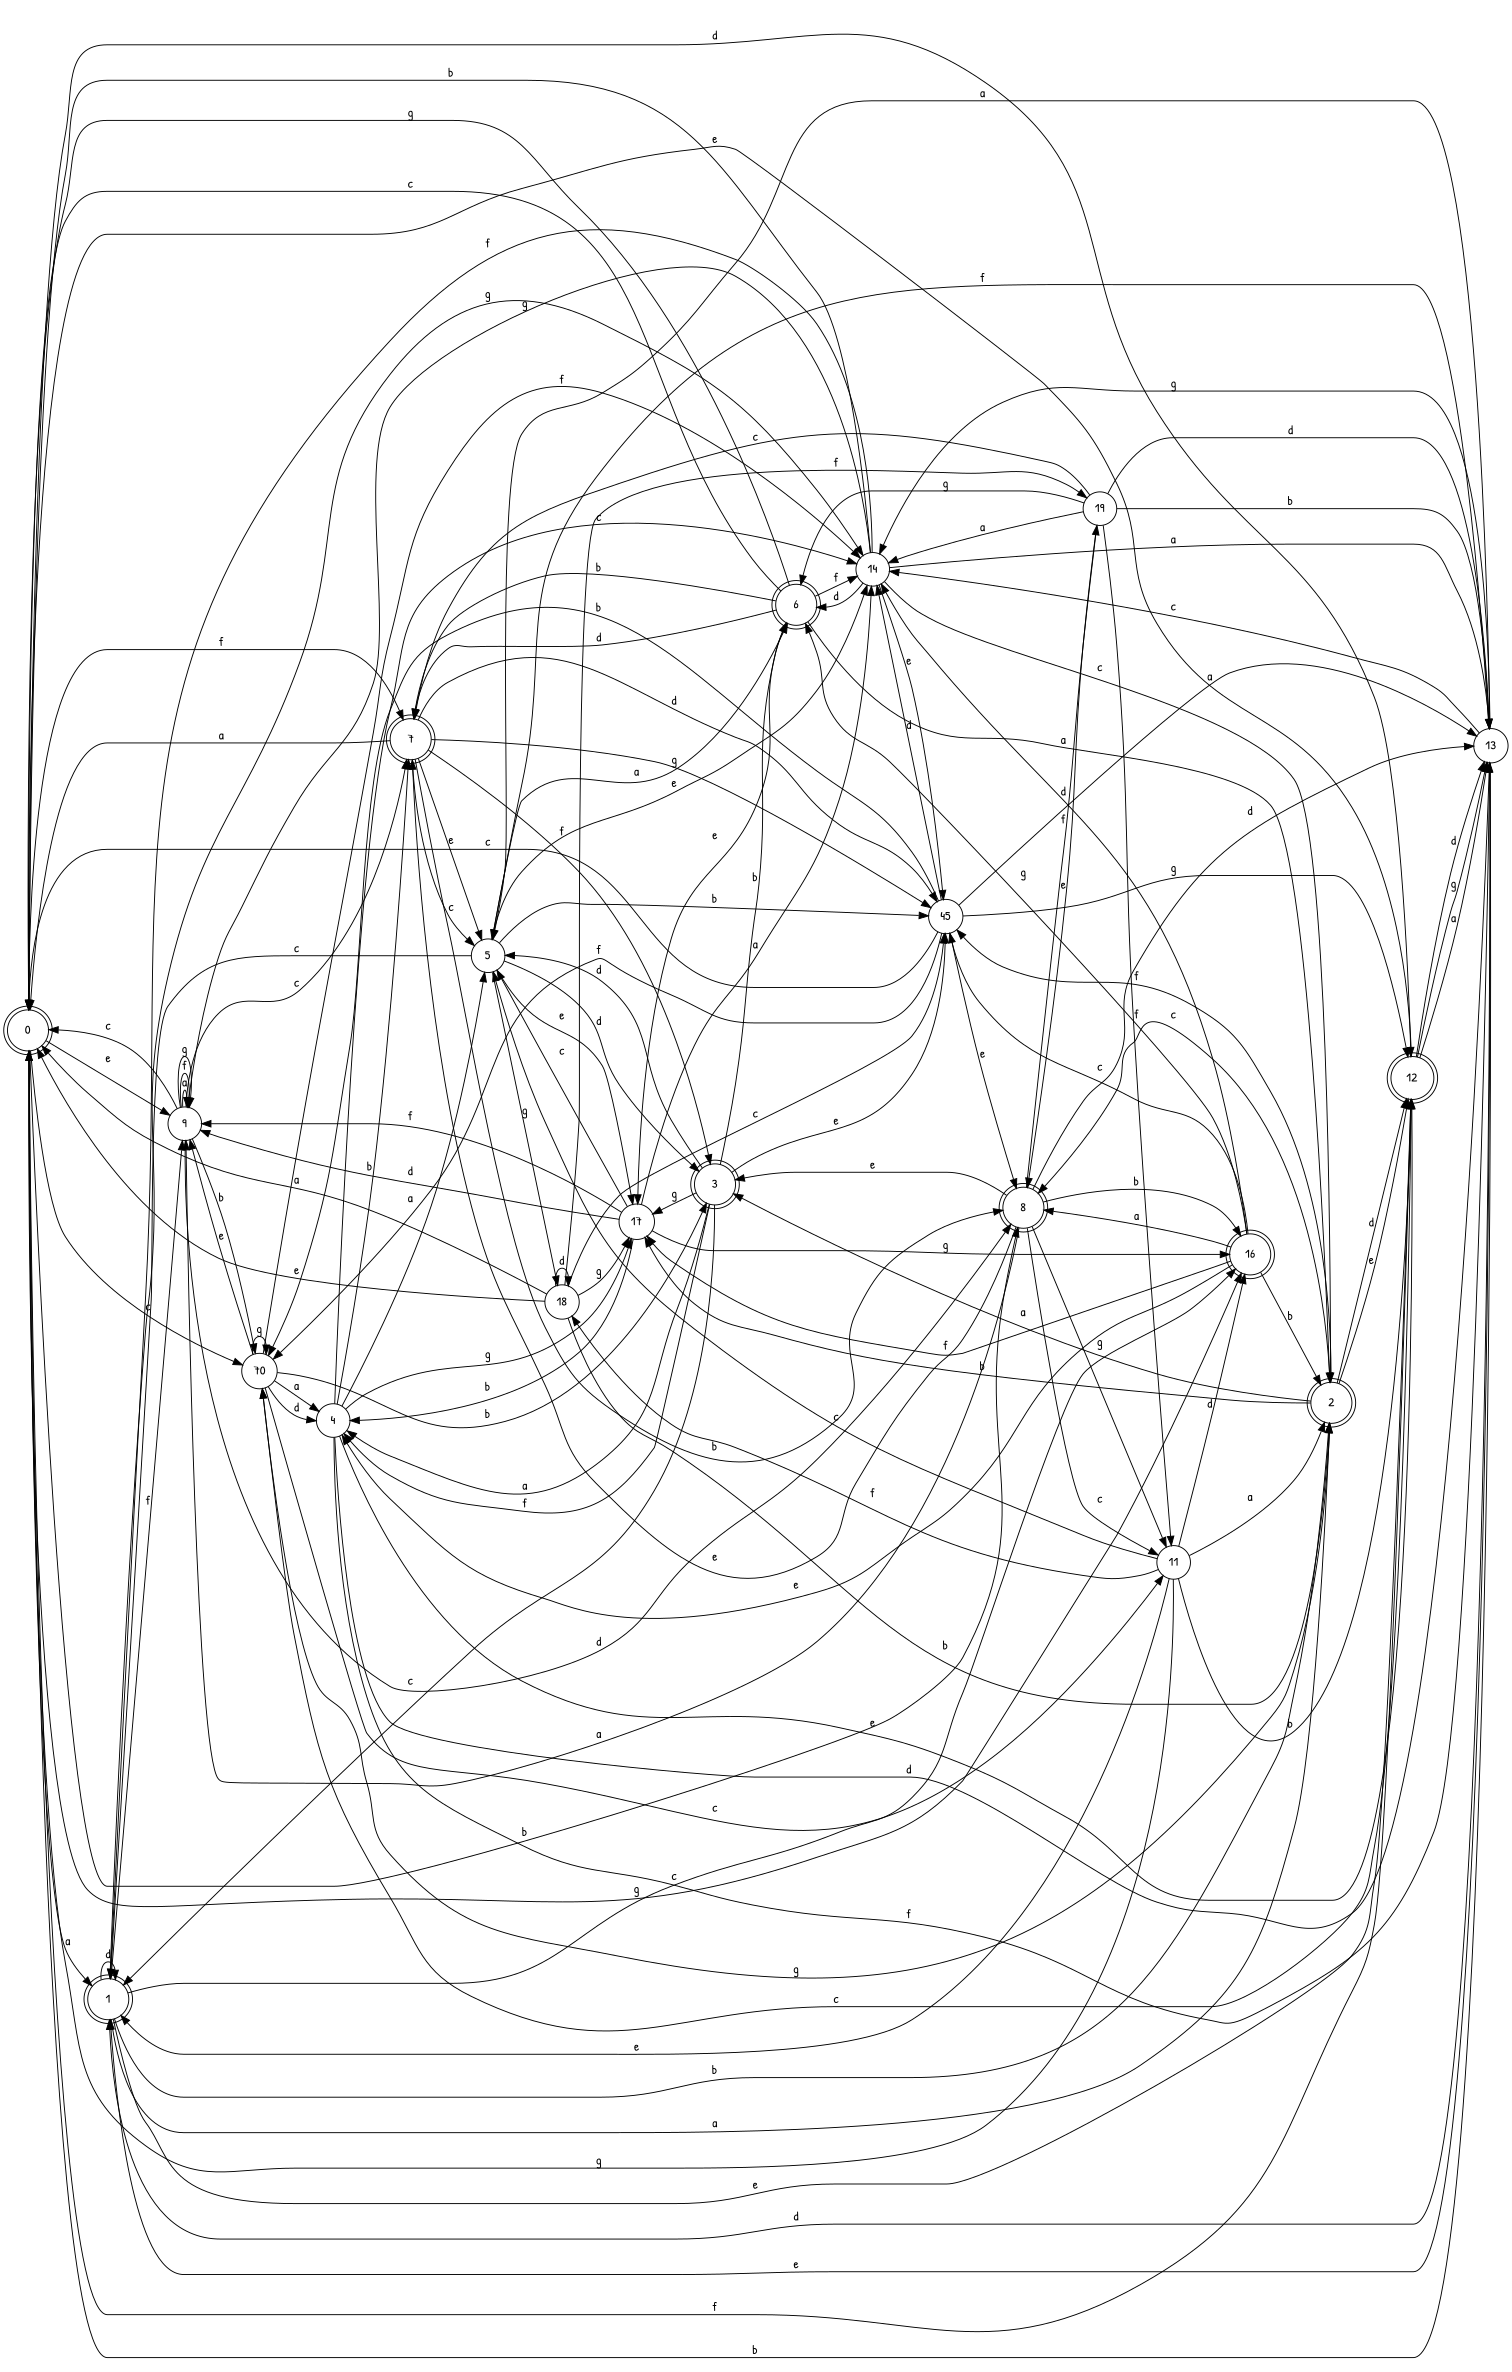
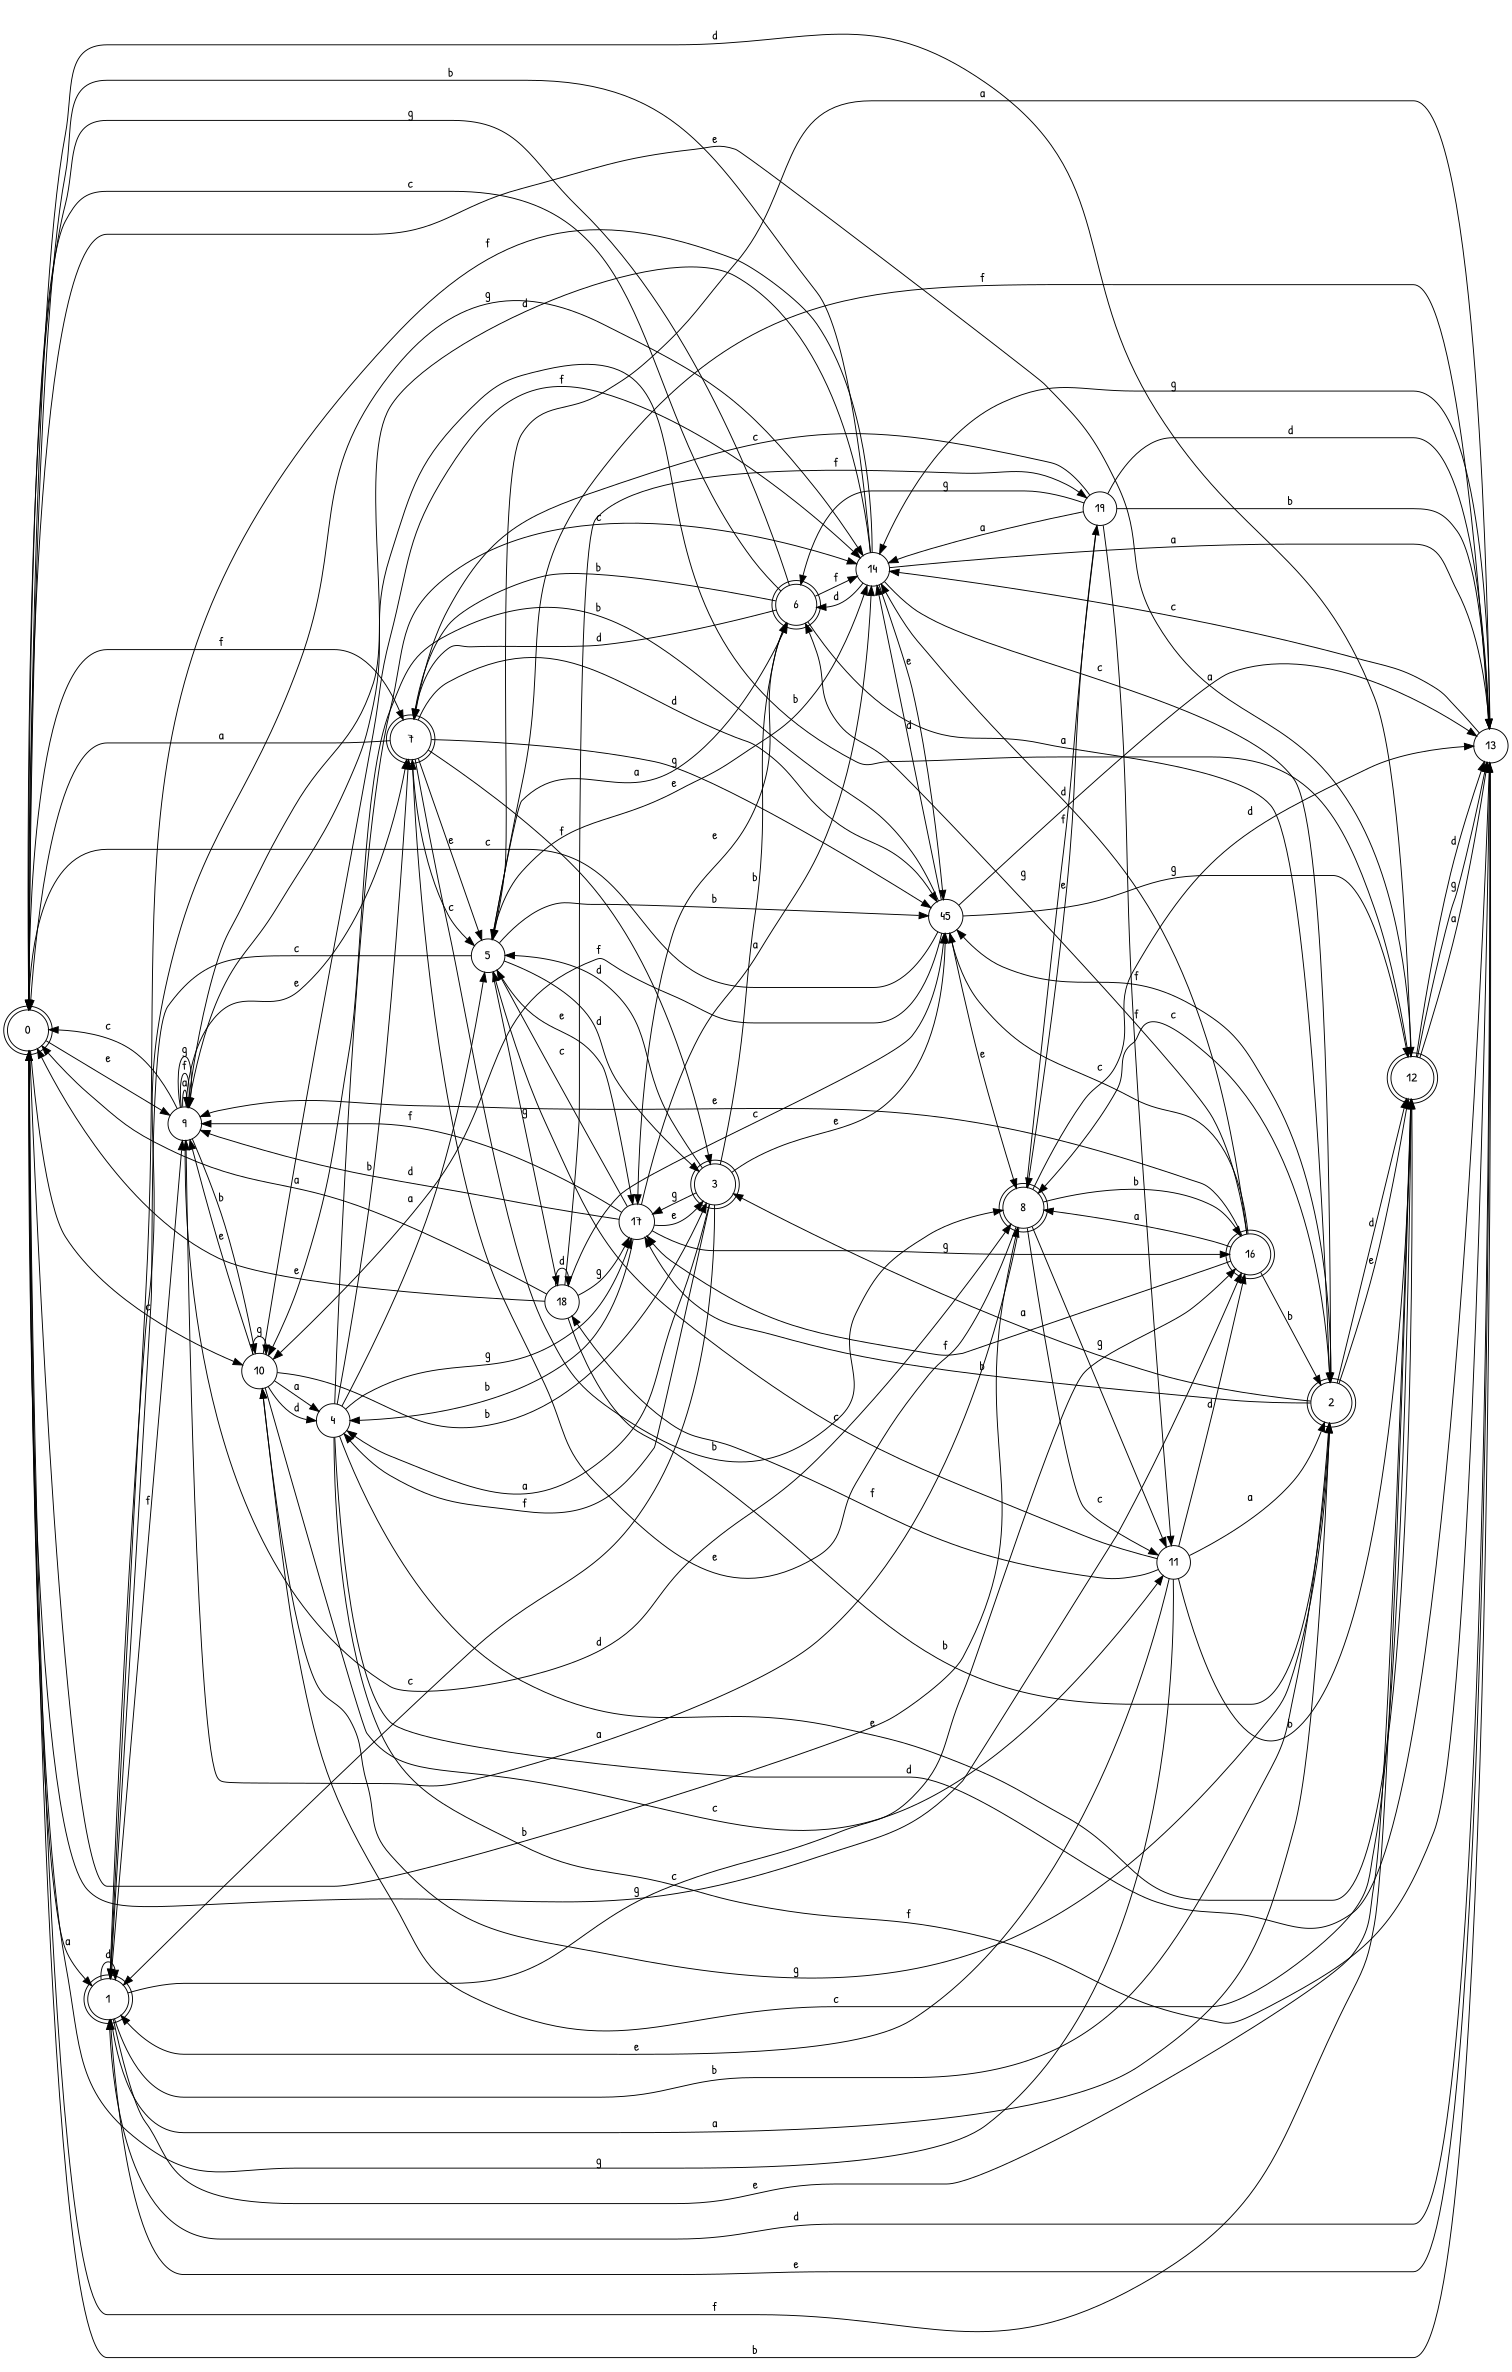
edge "14" -> "9": label "g" -> "d"
edge "12" -> "9": added, label "b"
edge "9" -> "7": label "c" -> "e"
edge "8" -> "3": now "17" -> "3"
node "70": label "70" -> "10"
edge "16" -> "4": now "16" -> "9"
